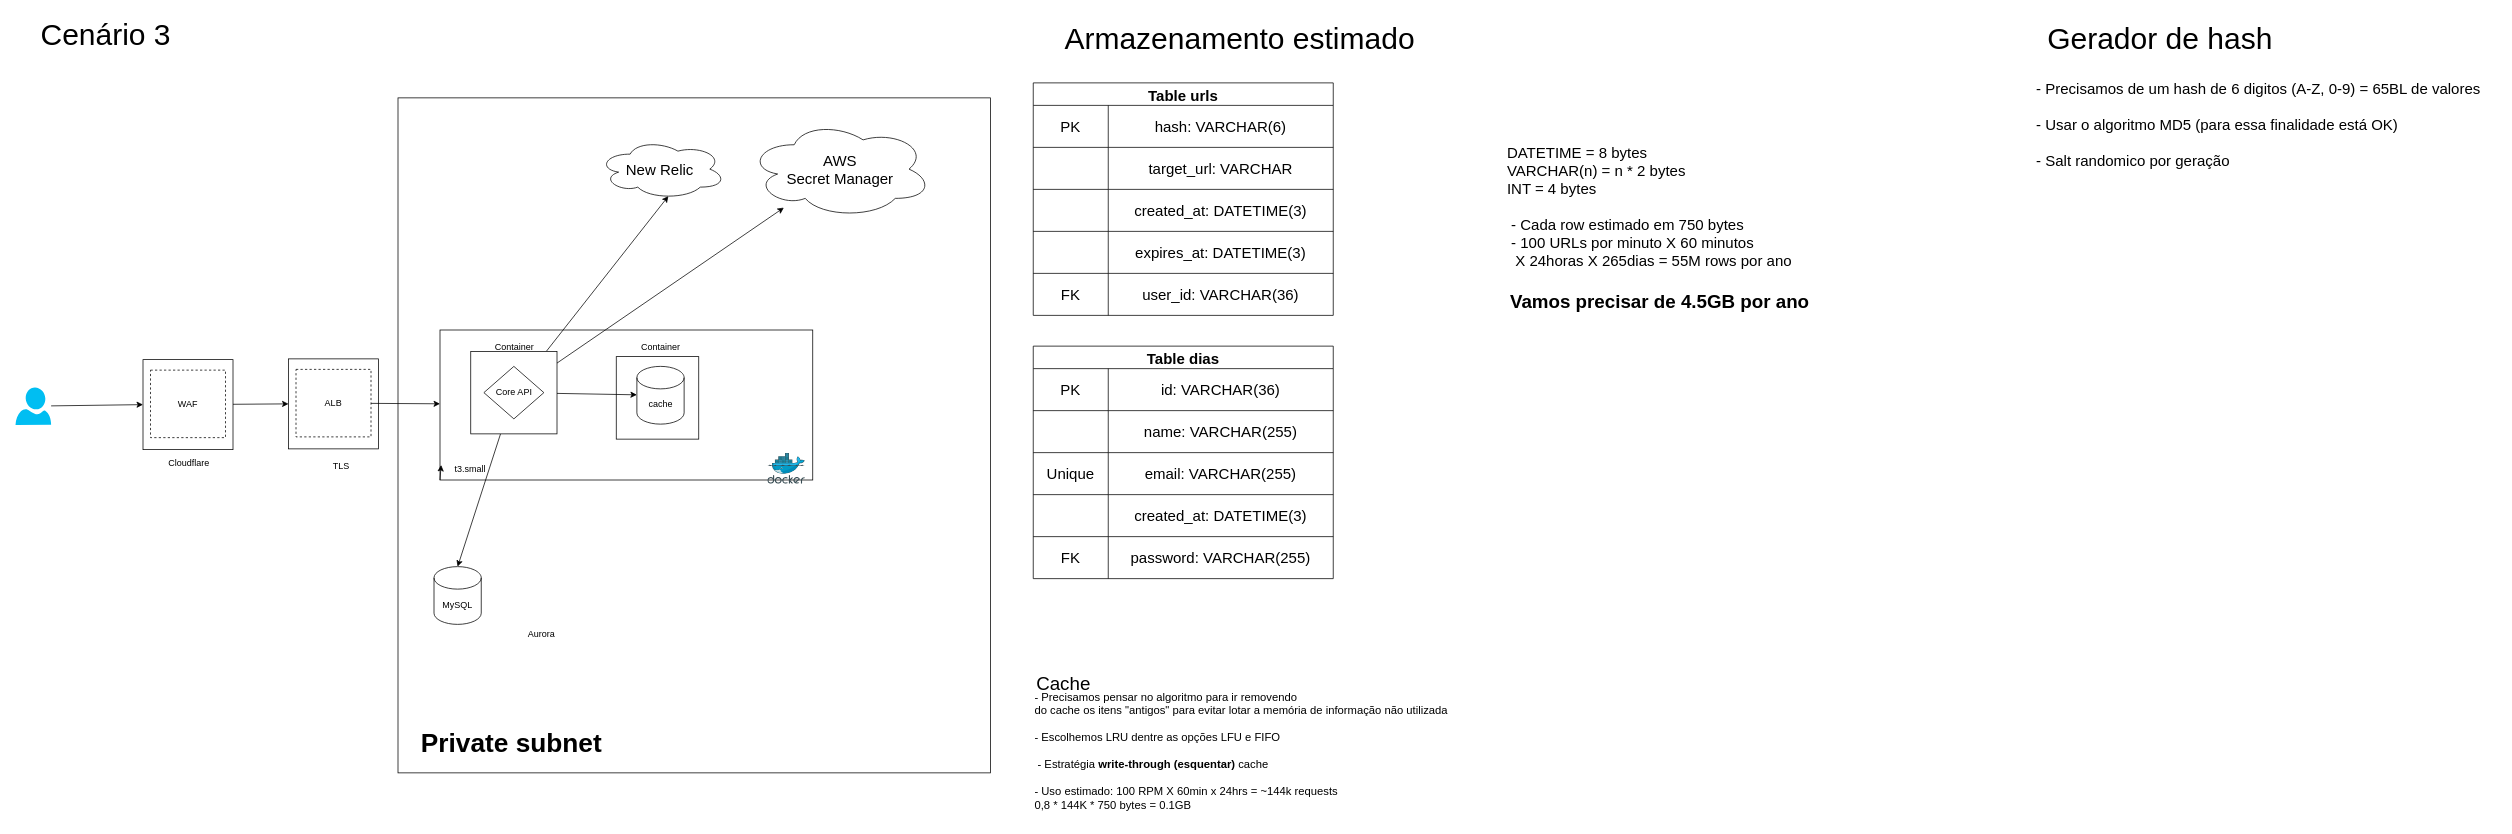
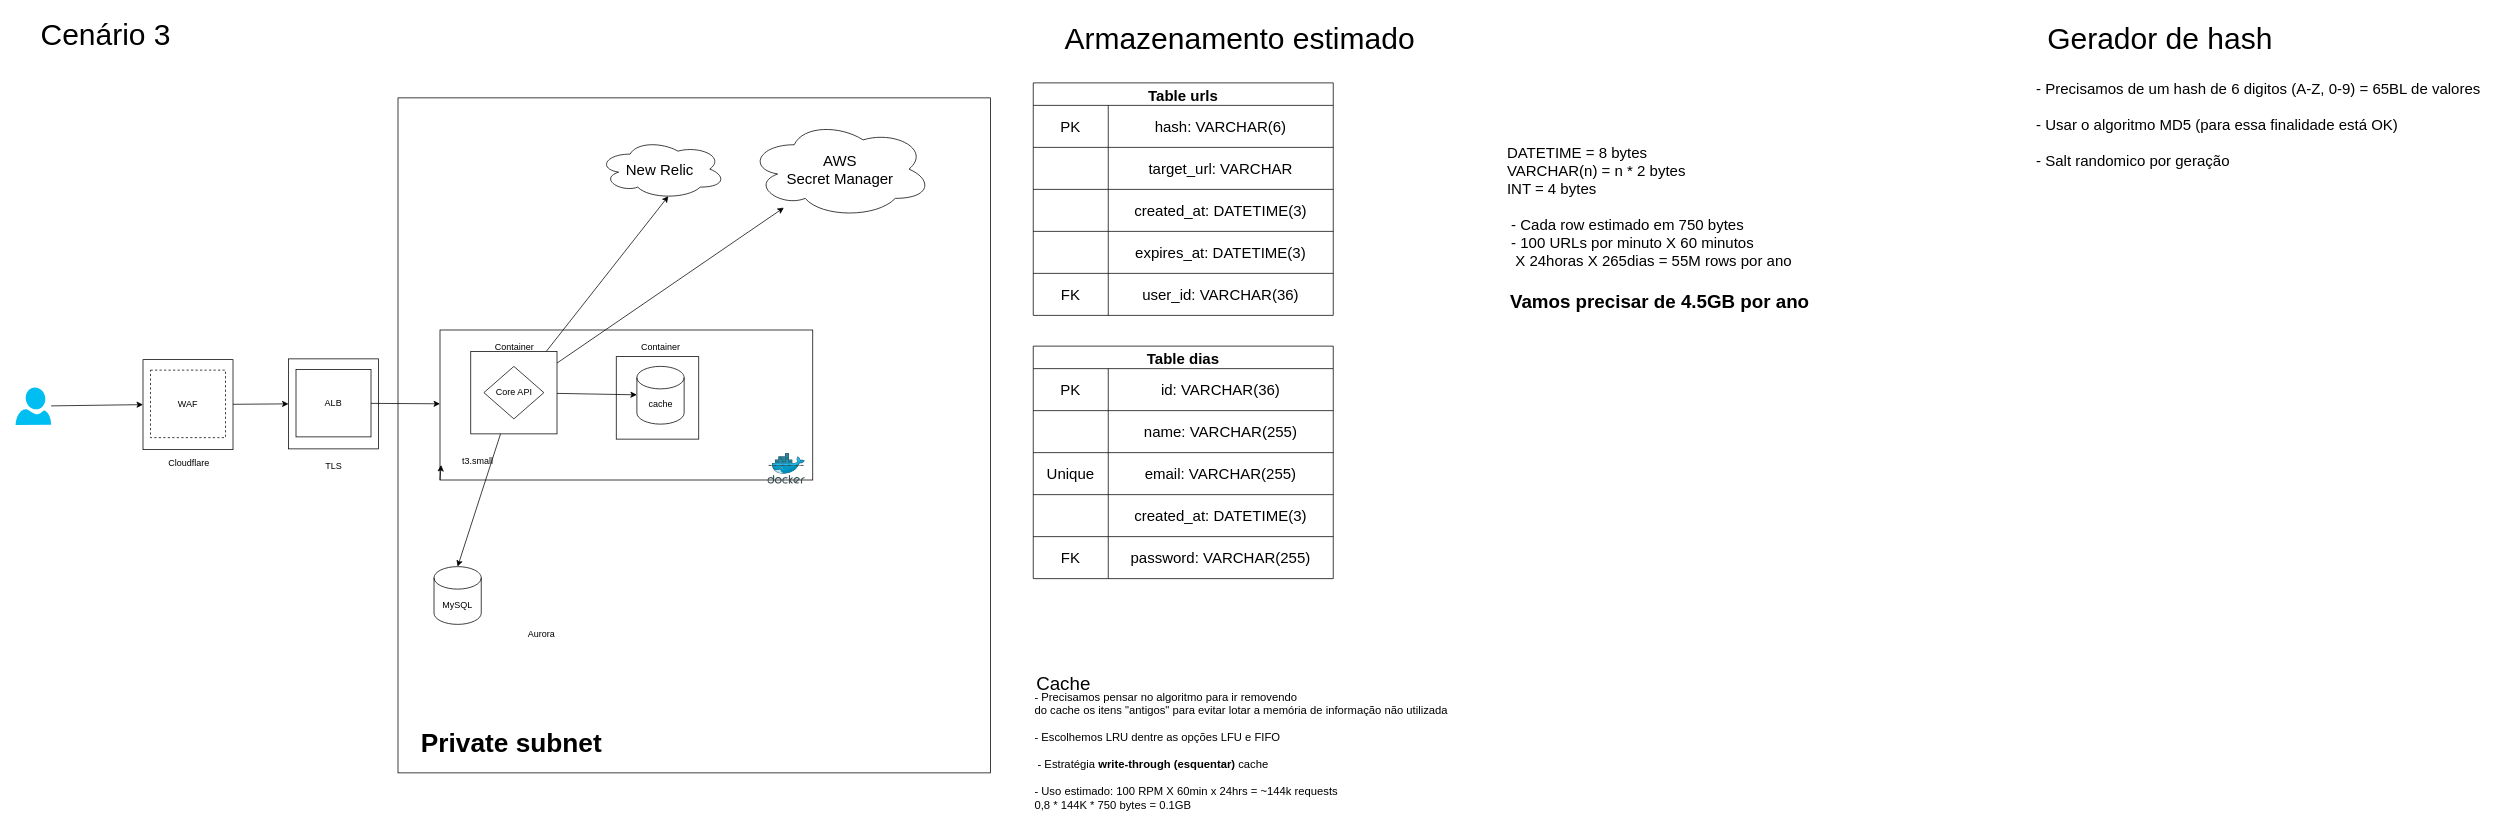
node "ALB": style dashed -> solid
node "TLS": moved (341, 466) -> (333, 466)
node "t3.small": moved (470, 469) -> (477, 461)
